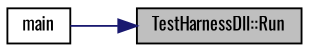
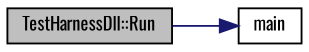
edge "main" -> "TestHarnessDll::Run": reversed
